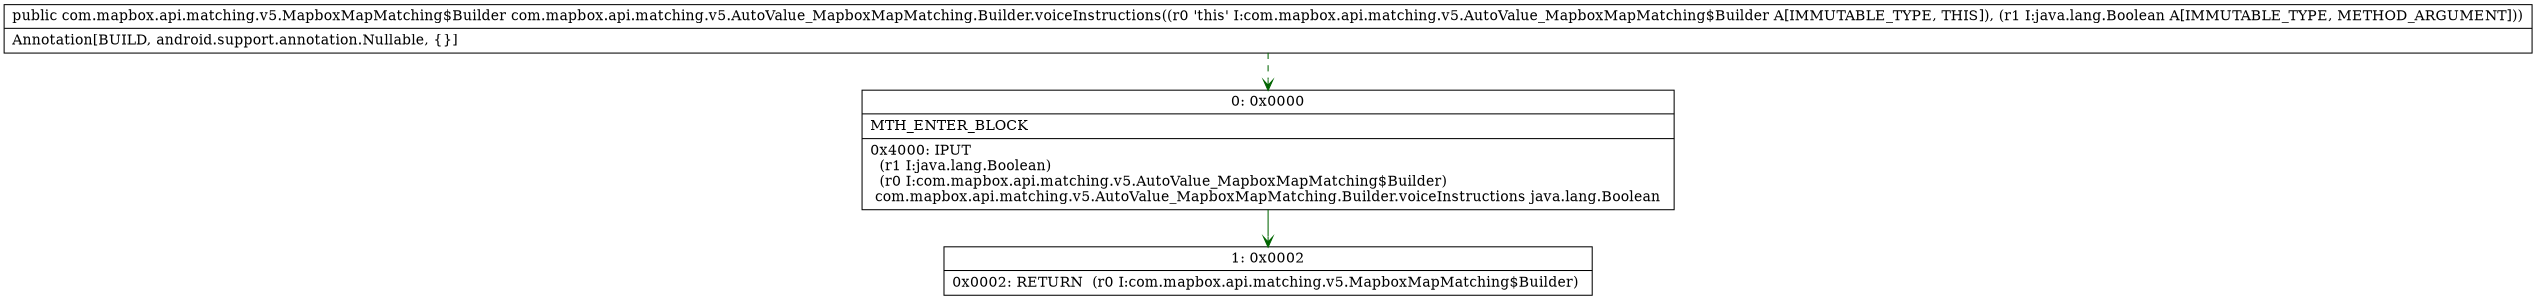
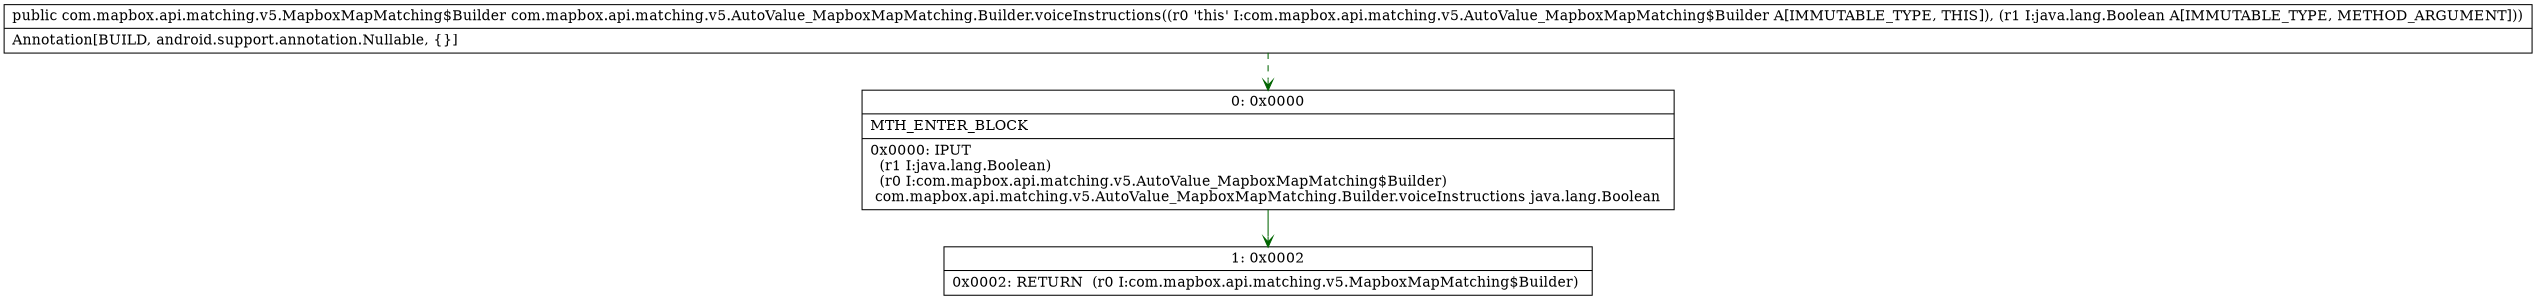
node "0: 0x0000": text "0x4000: IPUT" -> "0x0000: IPUT"
